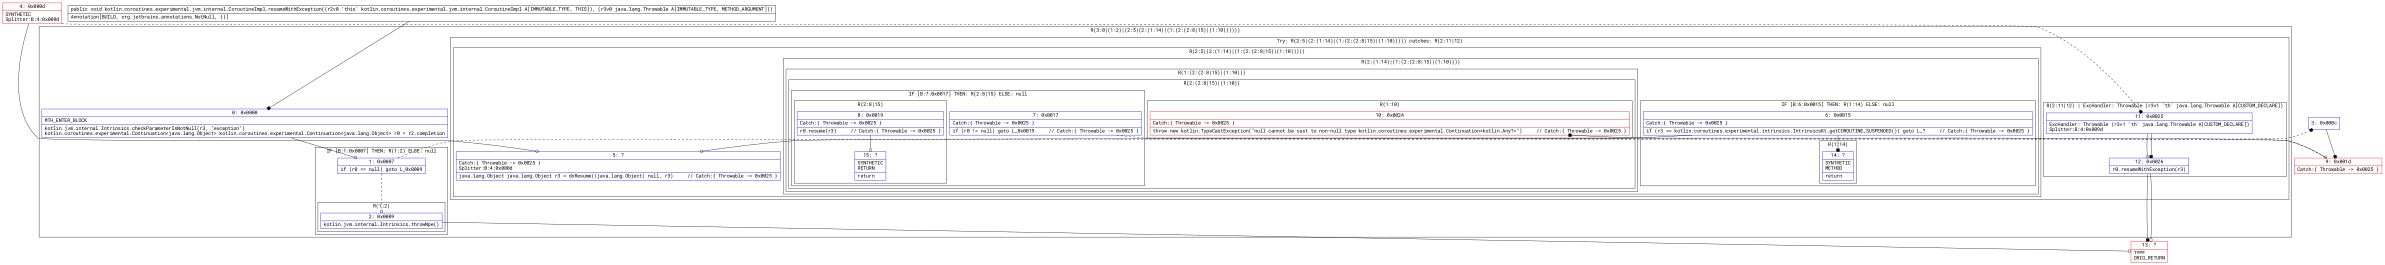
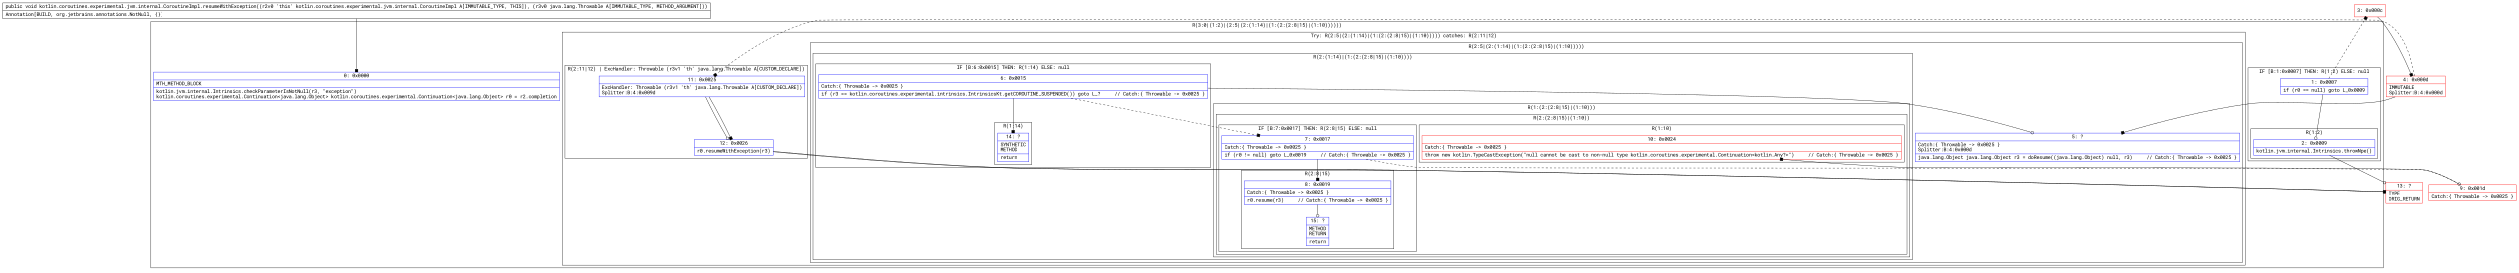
node "4: 0x000d": text "SYNTHETIC" -> "IMMUTABLE"
edge "6: 0x0015" -> "7: 0x0017": added
node "0: 0x0000": text "MTH_ENTER_BLOCK" -> "MTH_METHOD_BLOCK"
node "3: 0x000c": color blue -> red
edge "4: 0x000d" -> "5: ?": arrowhead odot -> box
edge "3: 0x000c" -> "9: 0x001d": now "3: 0x000c" -> "4: 0x000d"
edge "0: 0x0000" -> "1: 0x0007": removed
node "15: ?": text "SYNTHETIC" -> "METHOD"
edge "7: 0x0017" -> "8: 0x0019": added
edge "1: 0x0007" -> "2: 0x0009": style dashed -> solid
